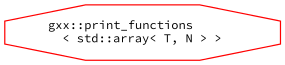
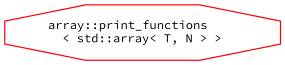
node "gxx::print_functions < std::array< T, N > >": label "gxx::print_functions < std::array< T, N > >" -> "array::print_functions < std::array< T, N > >"
